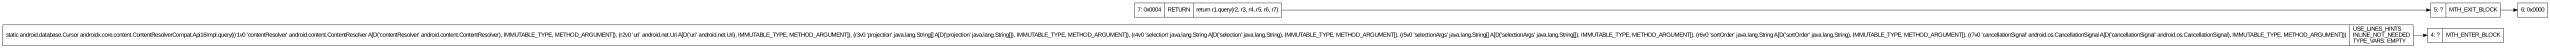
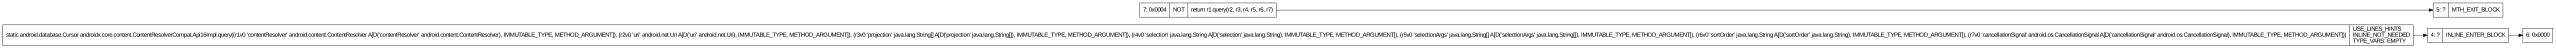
node "7: 0x0004": text "RETURN" -> "NOT"
edge "5: ?" -> "6: 0x0000": now "4: ?" -> "6: 0x0000"
node "4: ?": text "MTH_ENTER_BLOCK" -> "INLINE_ENTER_BLOCK"
